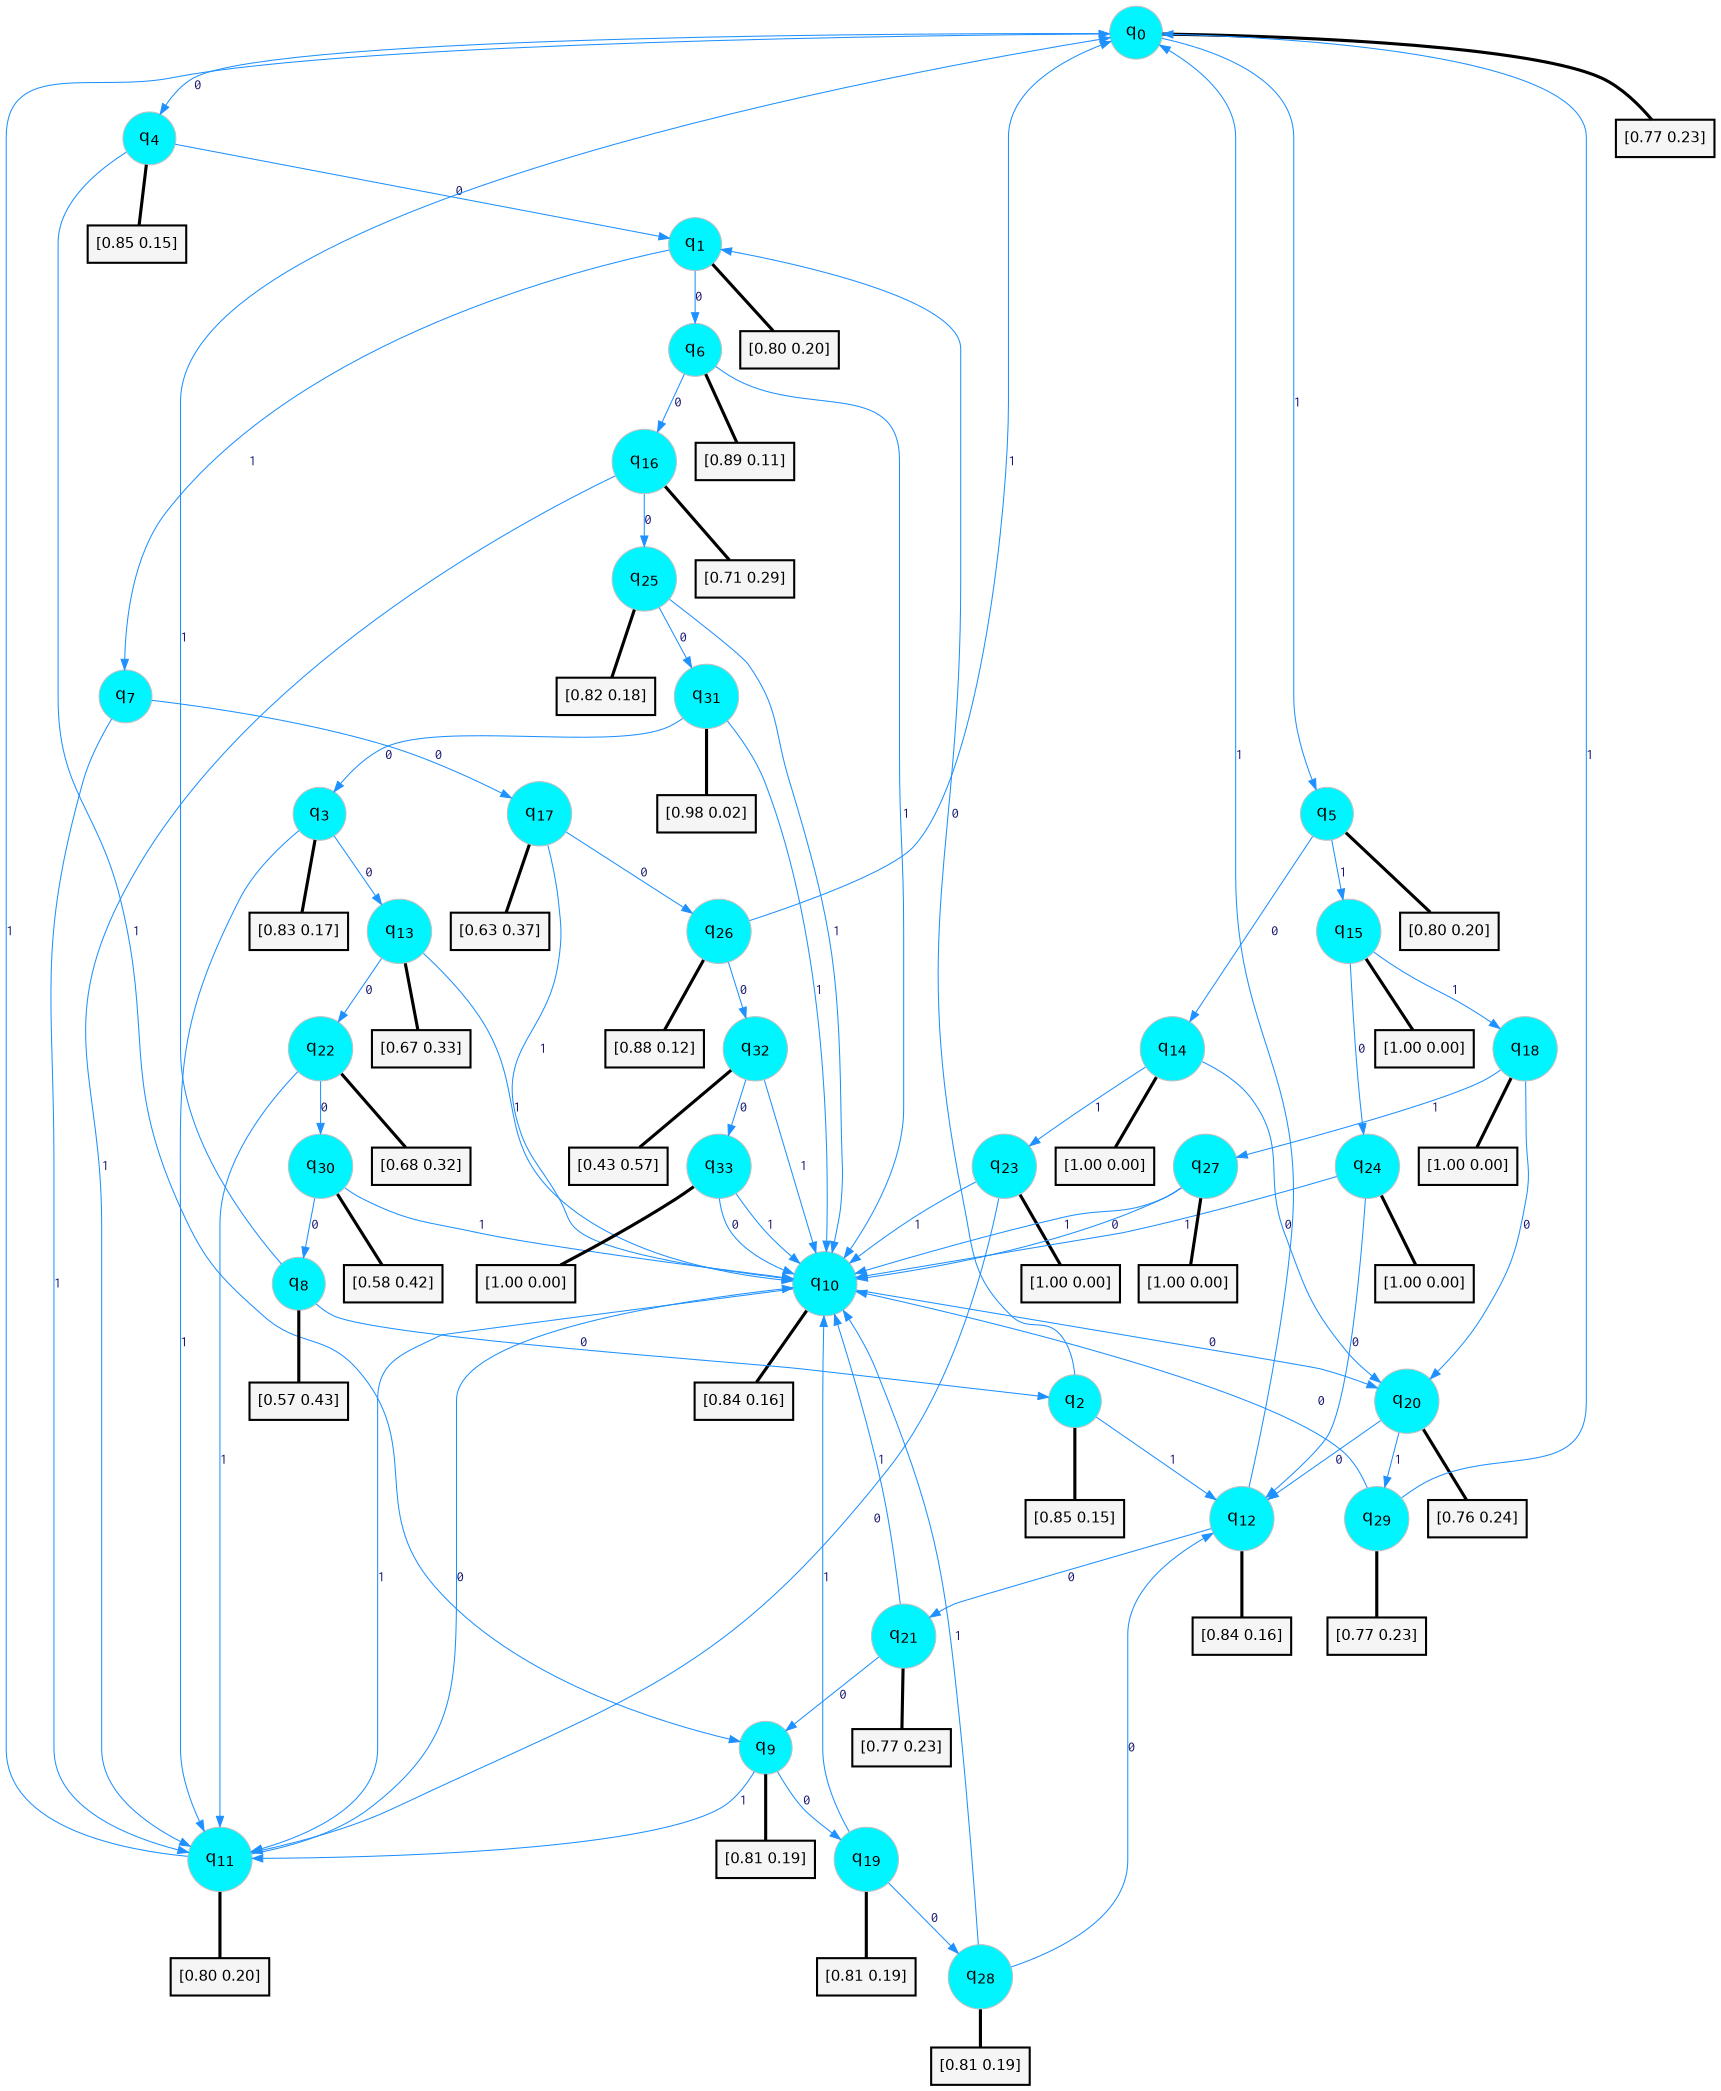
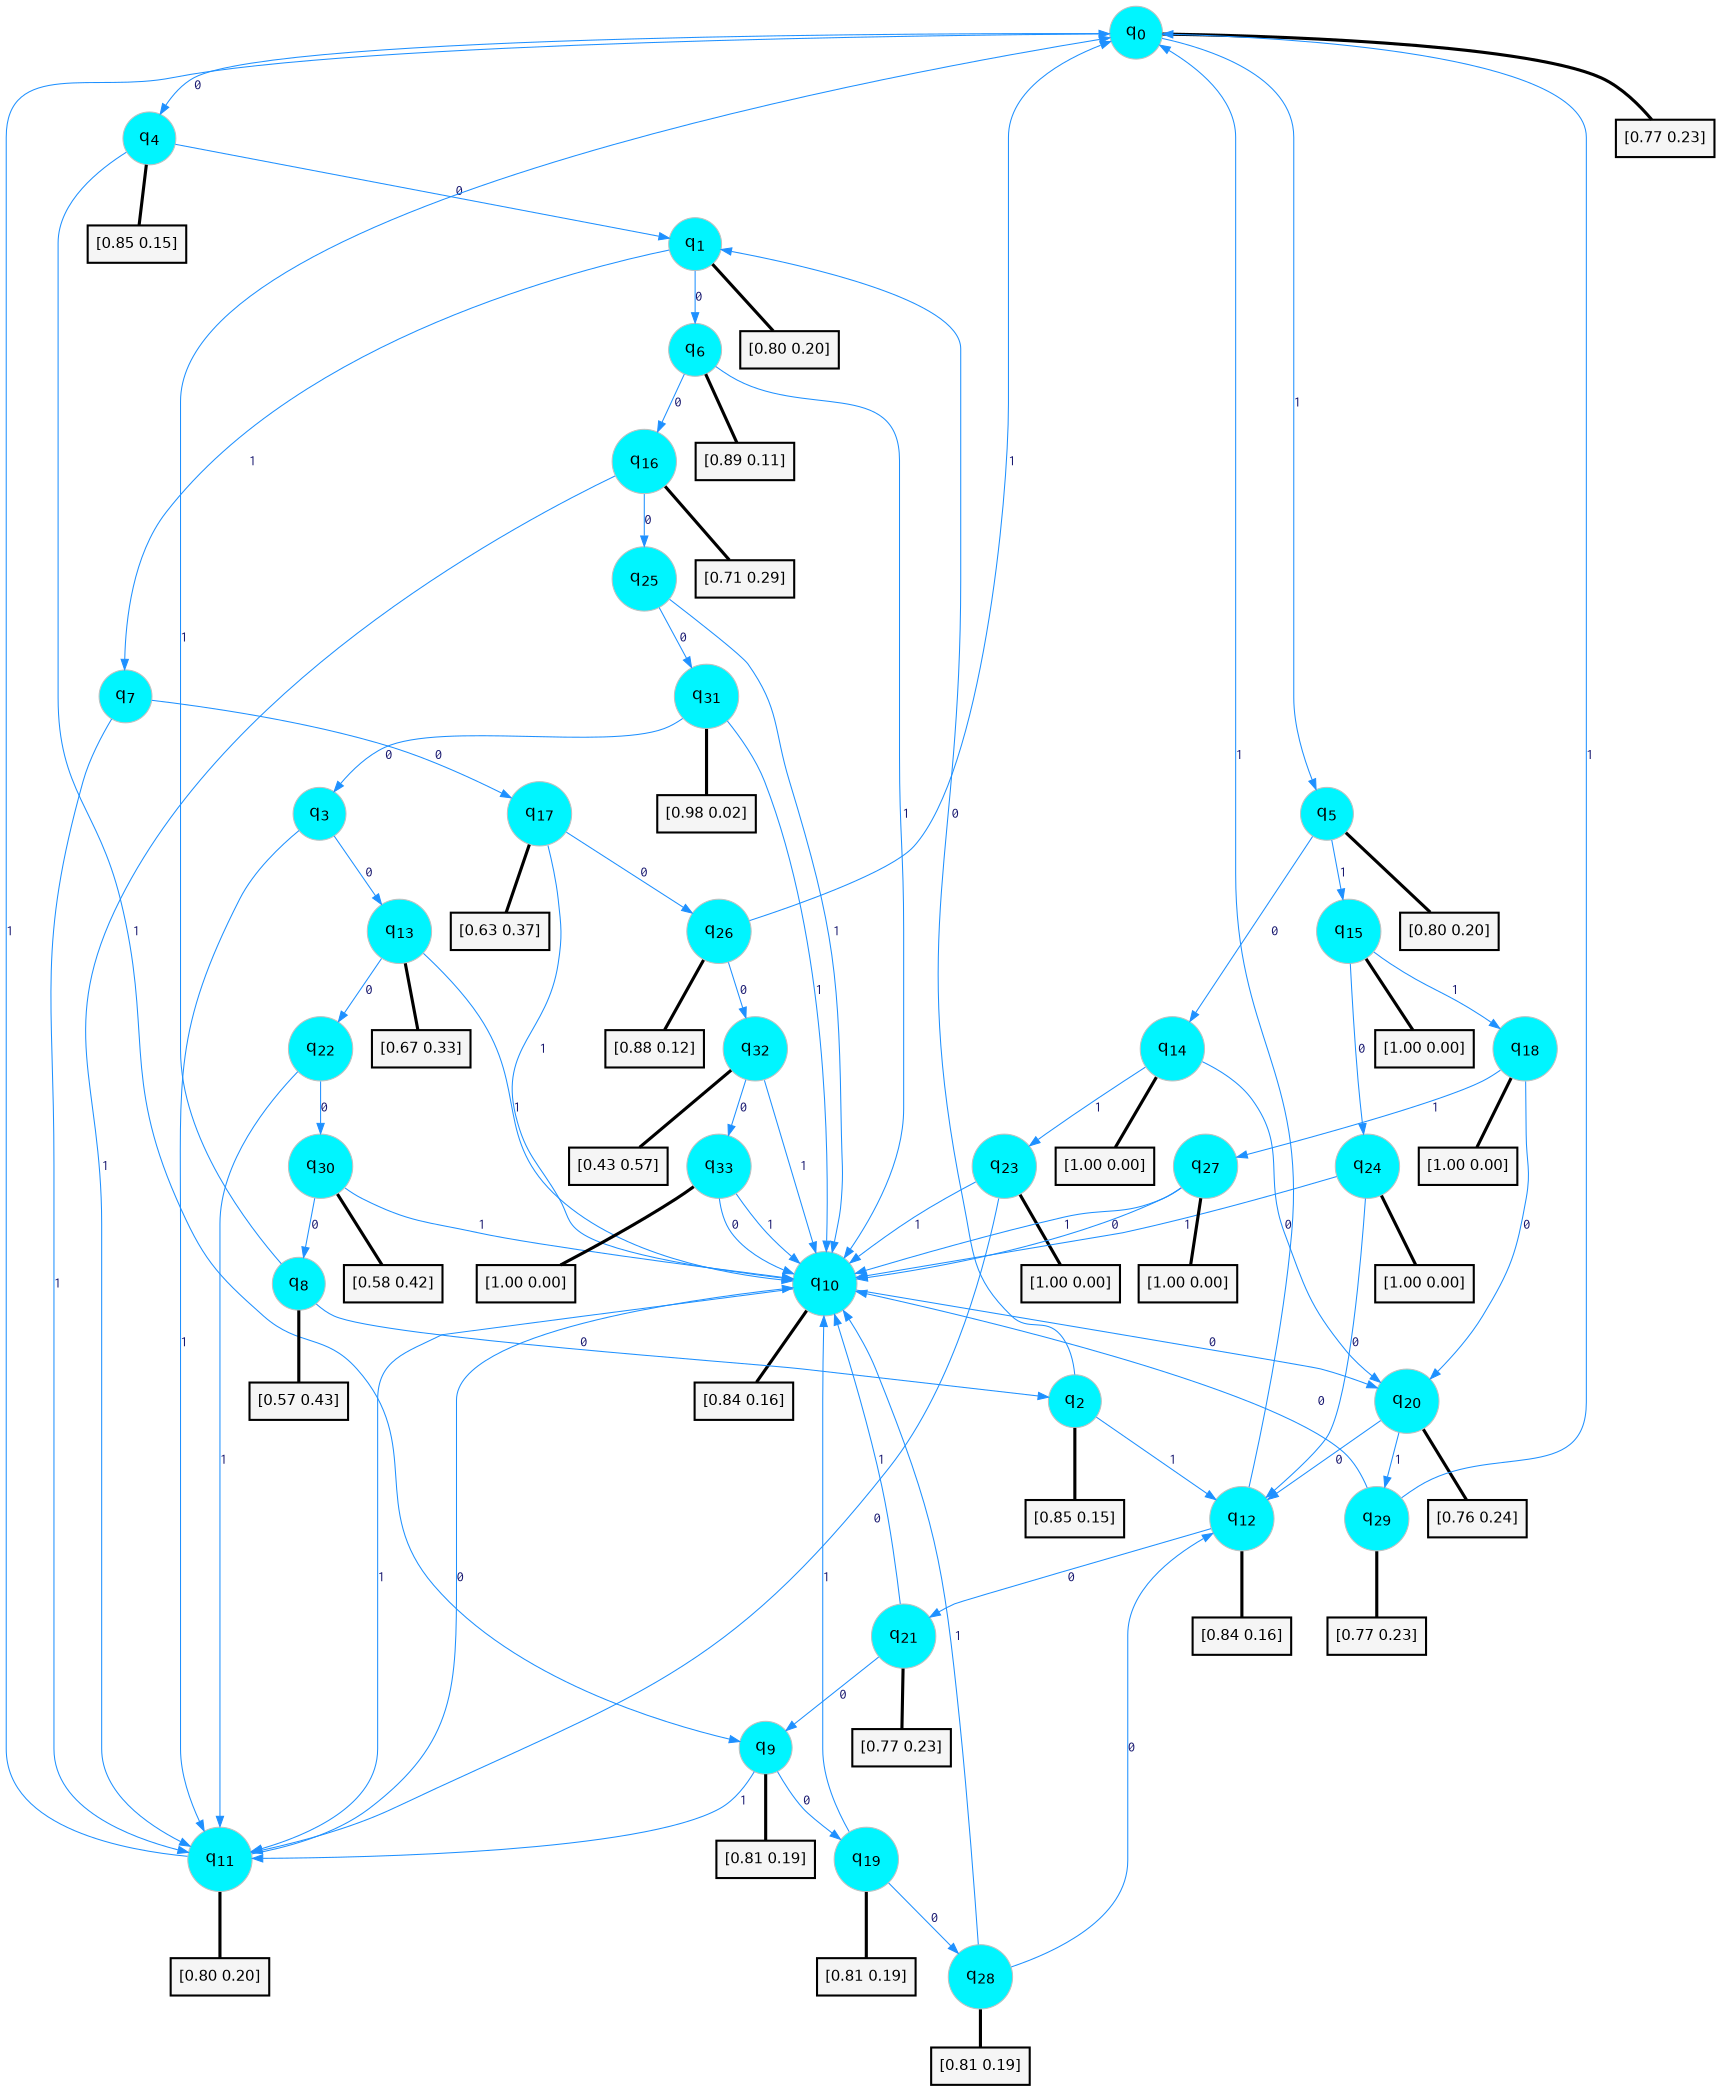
node "[0.82 0.18]": removed
node "[0.83 0.17]": removed
node "[0.68 0.32]": removed
